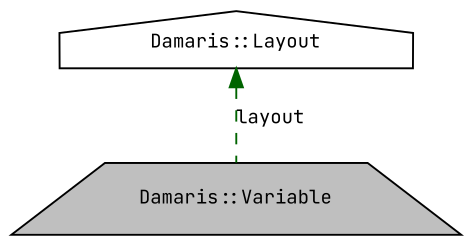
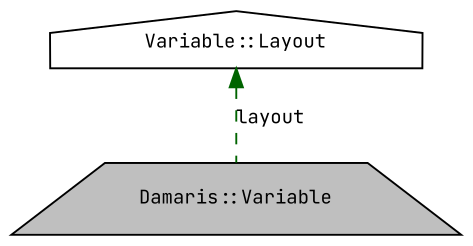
node "Damaris::Layout": label "Damaris::Layout" -> "Variable::Layout"
